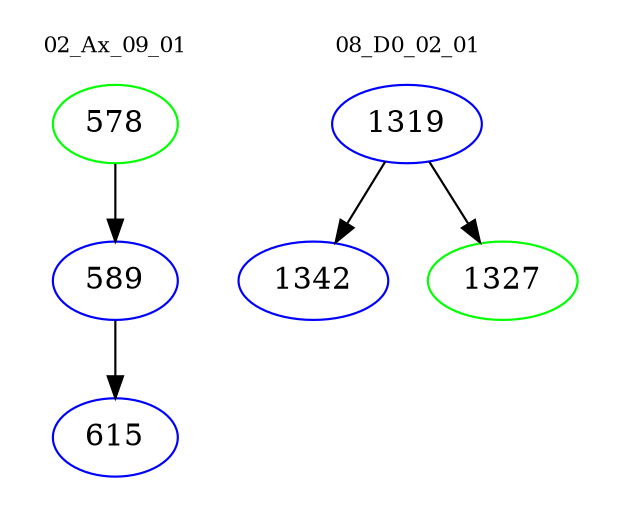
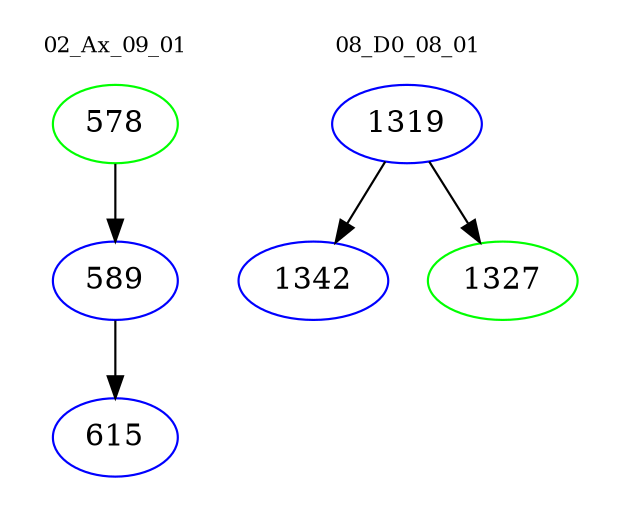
cluster "08_D0_02_01": label "08_D0_02_01" -> "08_D0_08_01"
